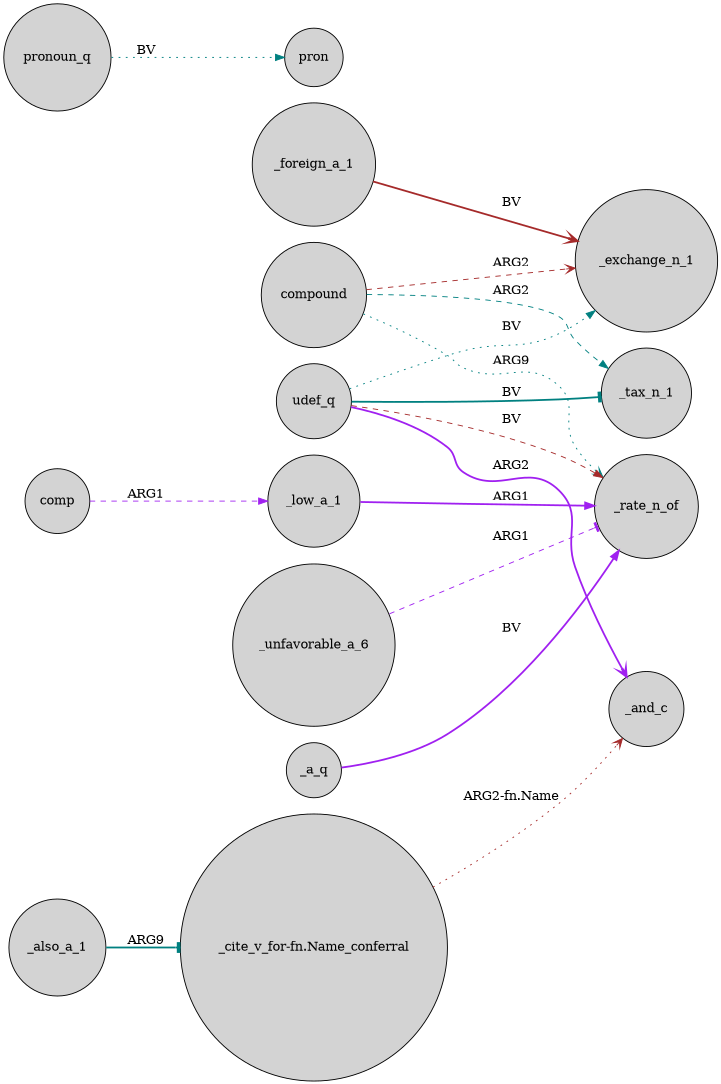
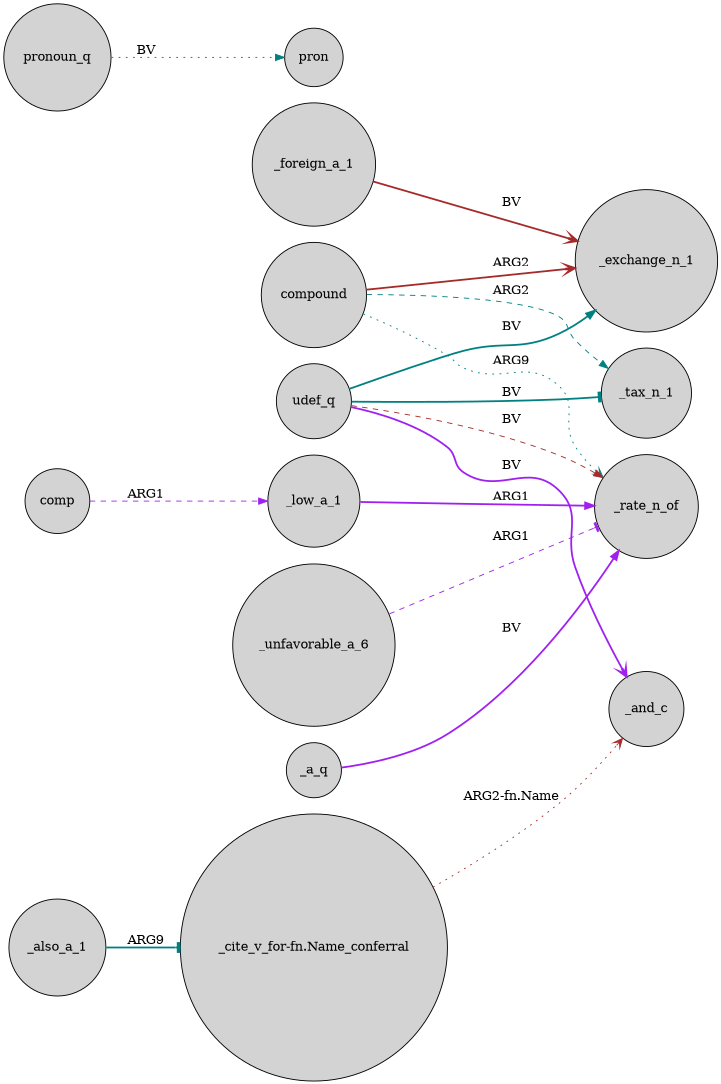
edge "compound" -> "_exchange_n_1": style dashed -> bold
edge "udef_q" -> "_exchange_n_1": style dotted -> bold
edge "udef_q" -> "_and_c": label "ARG2" -> "BV"
